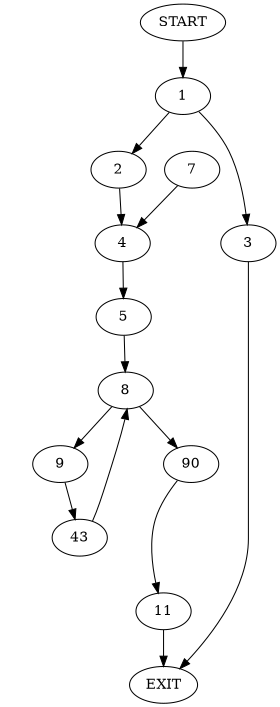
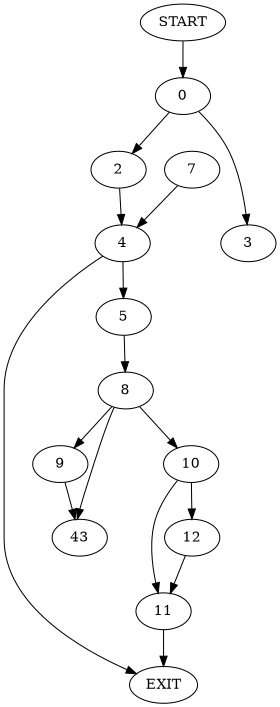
node "1": label "1" -> "0"
node "90": label "90" -> "10"
edge "3" -> "EXIT": now "4" -> "EXIT"
edge "43" -> "8": reversed
node "12": added
